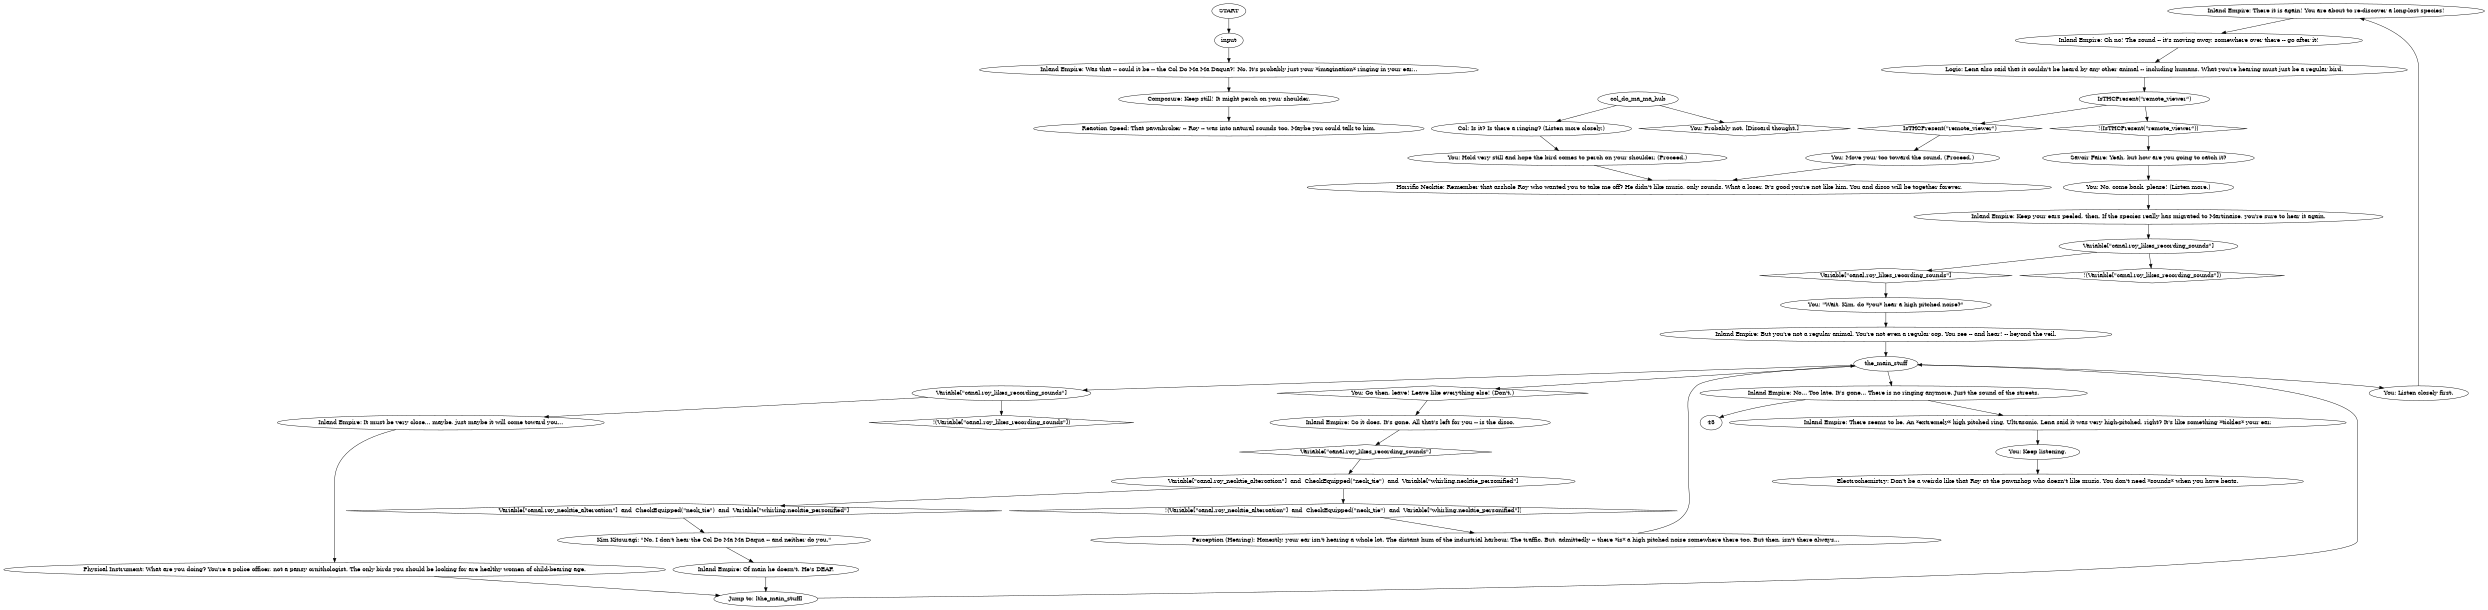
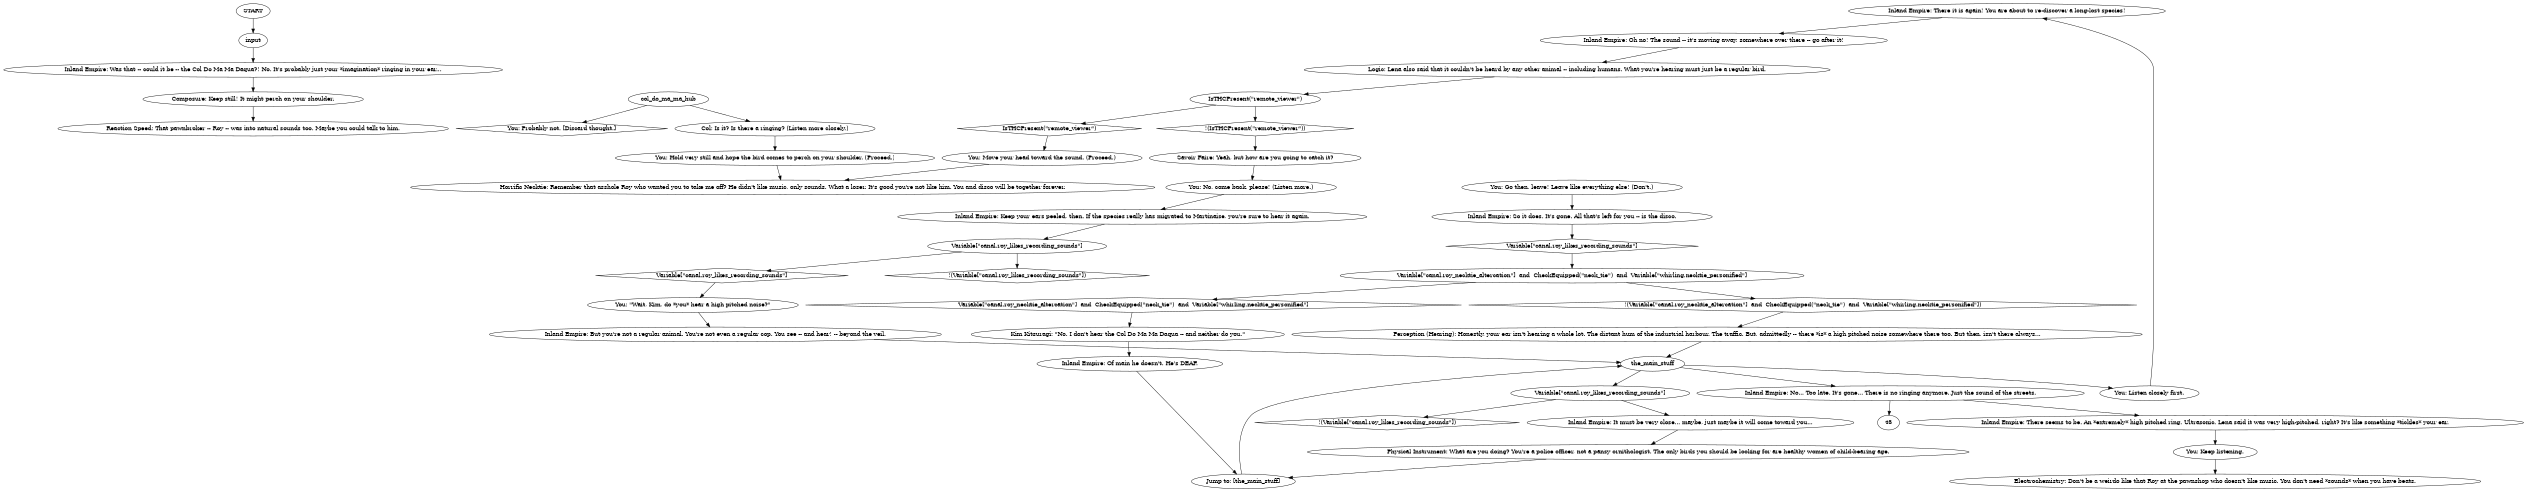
node "You: Move your too toward the sound. (Proceed.)": label "You: Move your too toward the sound. (Proceed.)" -> "You: Move your head toward the sound. (Proceed.)"
edge "the_main_stuff" -> "You: Go then, leave! Leave like everything else! (Don't.)": removed
node "You: Go then, leave! Leave like everything else! (Don't.)": shape diamond -> ellipse
